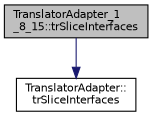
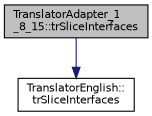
node "TranslatorAdapter:: trSliceInterfaces": label "TranslatorAdapter:: trSliceInterfaces" -> "TranslatorEnglish:: trSliceInterfaces"
